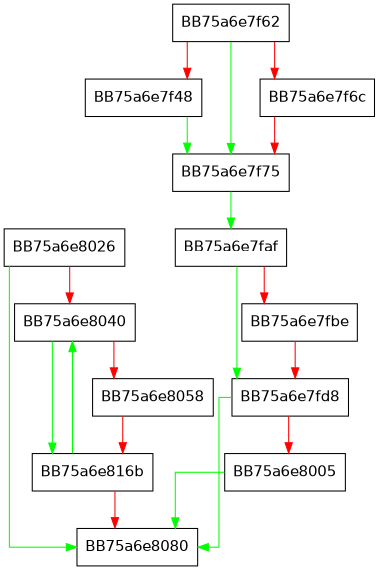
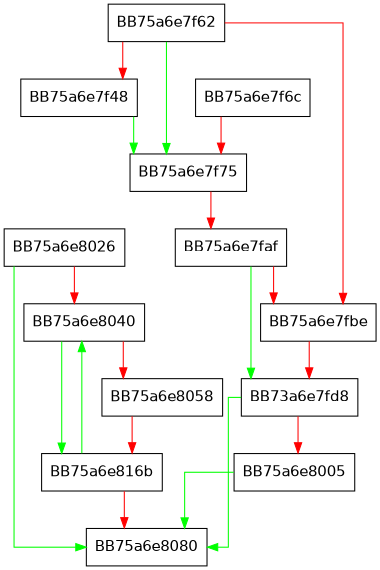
edge "BB75a6e7f62" -> "BB75a6e7f6c": now "BB75a6e7f62" -> "BB75a6e7fbe"
edge "BB75a6e7f75" -> "BB75a6e7faf": color green -> red
node "BB75a6e7fd8": label "BB75a6e7fd8" -> "BB73a6e7fd8"
